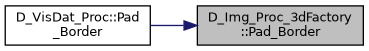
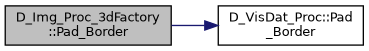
edge "D_VisDat_Proc::Pad _Border" -> "D_Img_Proc_3dFactory ::Pad_Border": reversed
